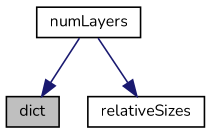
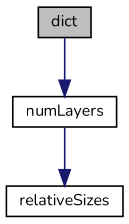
edge "numLayers" -> "dict": reversed
